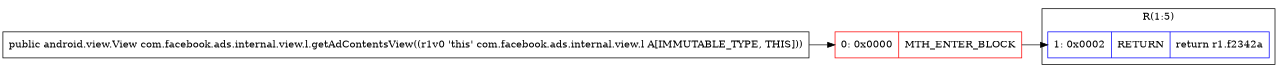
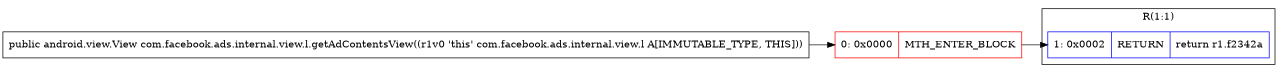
cluster "R(1:5)": label "R(1:5)" -> "R(1:1)"
